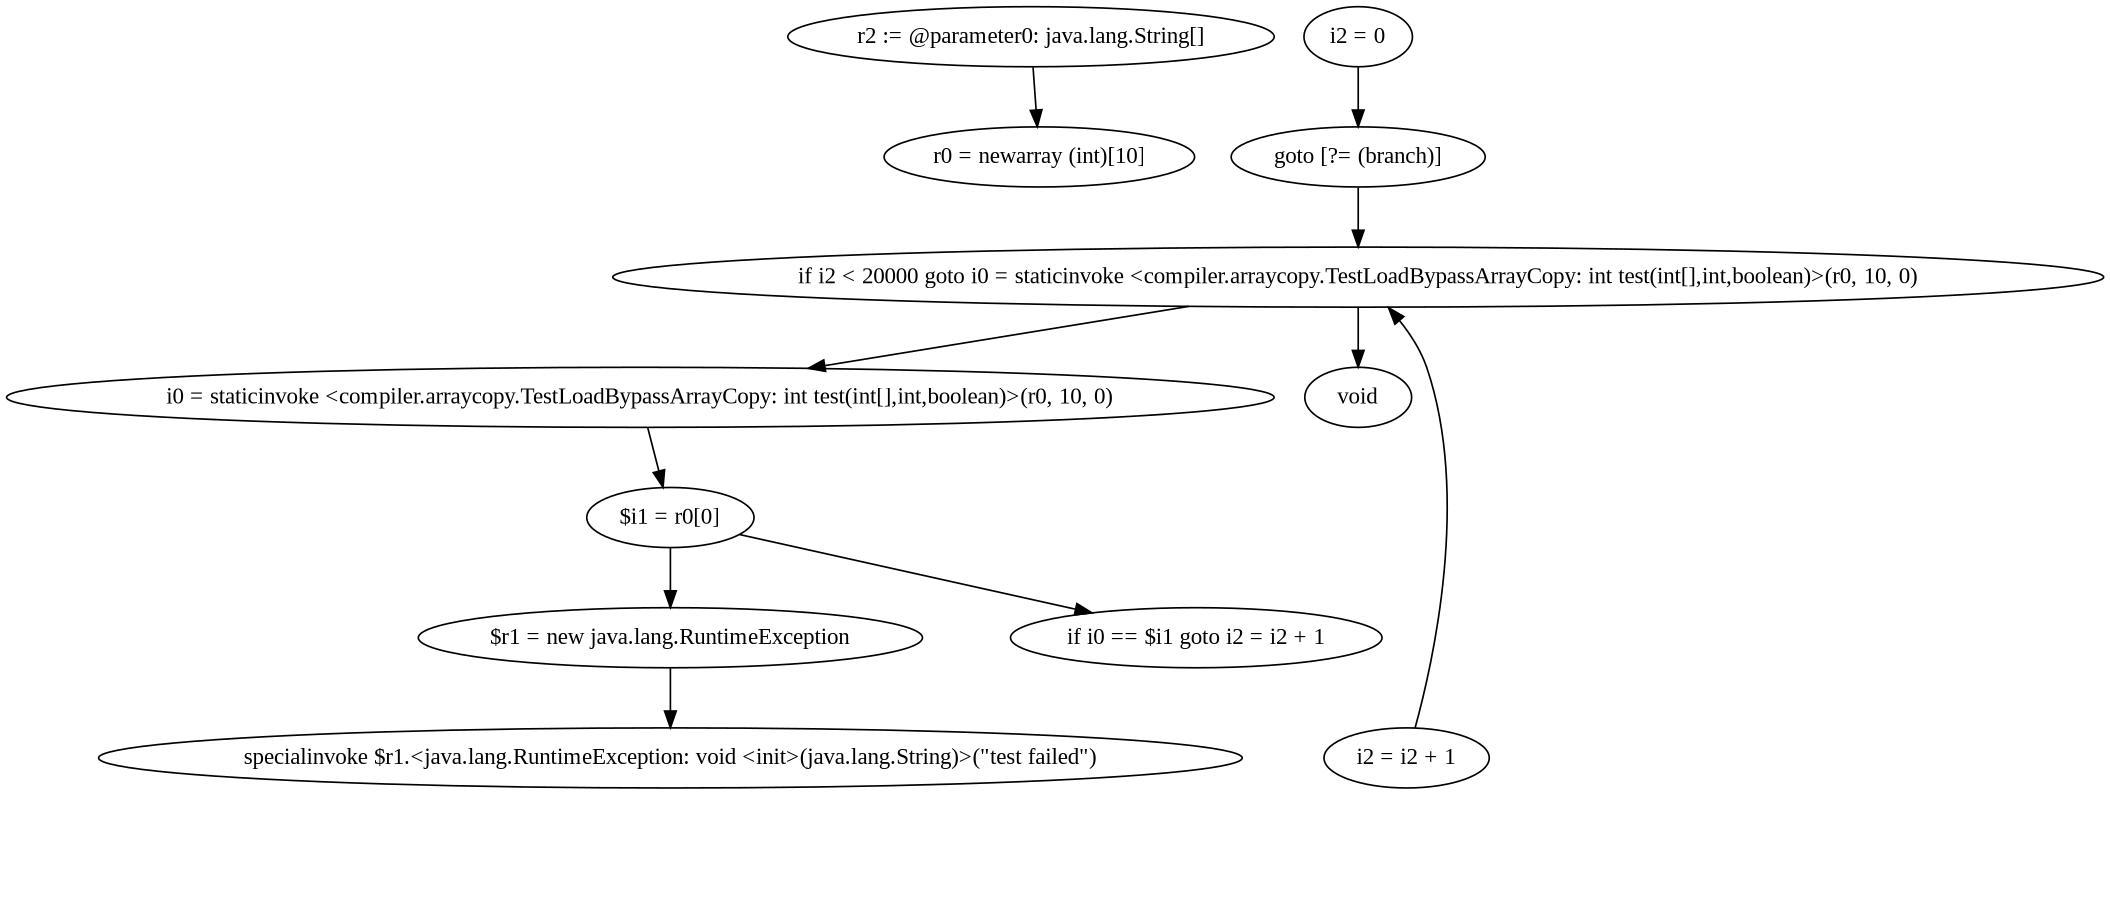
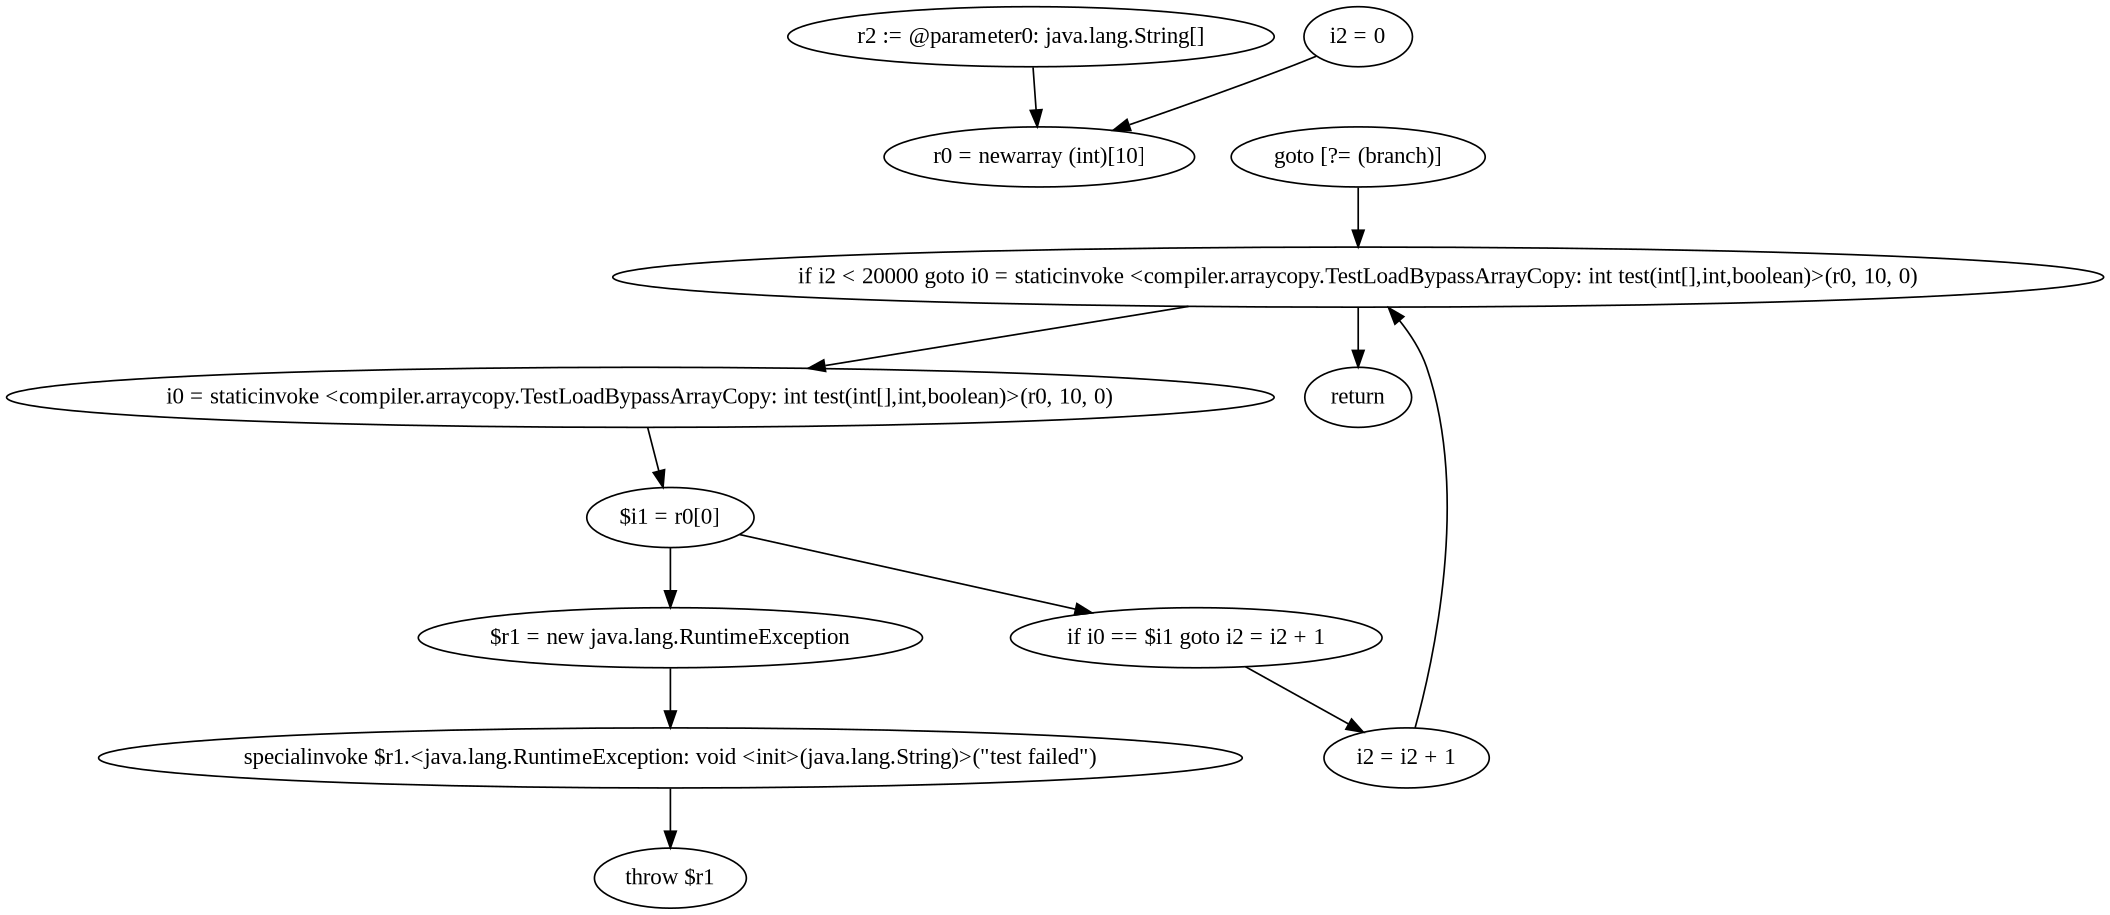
edge "i2 = 0" -> "goto [?= (branch)]": now "i2 = 0" -> "r0 = newarray (int)[10]"
node "void": label "void" -> "return"
edge "if i0 == $i1 goto i2 = i2 + 1" -> "i2 = i2 + 1": added
node "throw $r1": added
